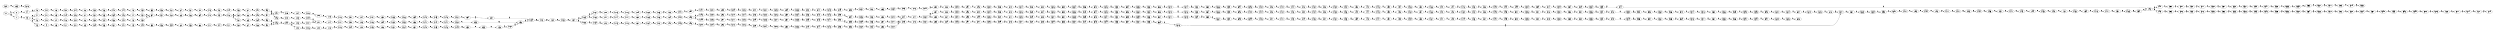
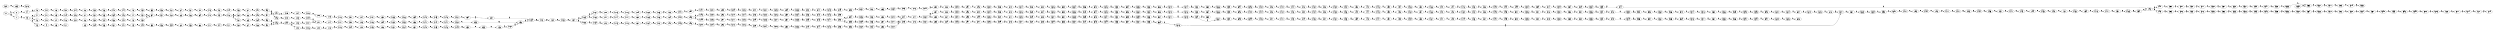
edge "S555" -> "S559": now "S555" -> "S563"
edge "S97" -> "S100": reversed
edge "S250" -> "S254": now "S251" -> "S254"
edge "S383" -> "S387": now "S379" -> "S387"
node "S21": removed
